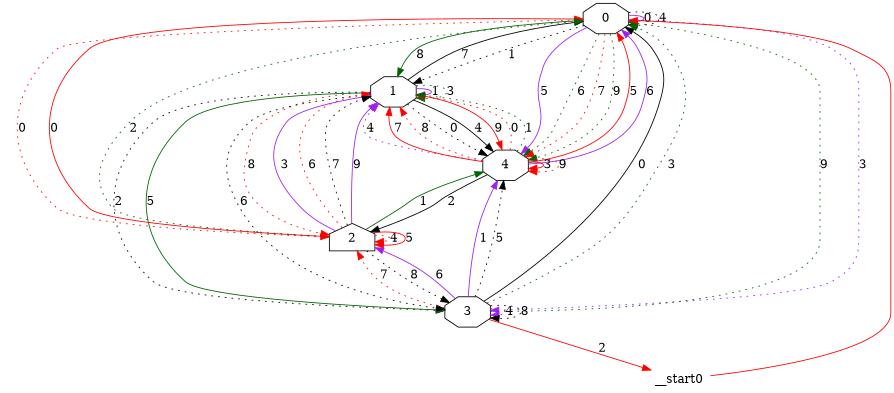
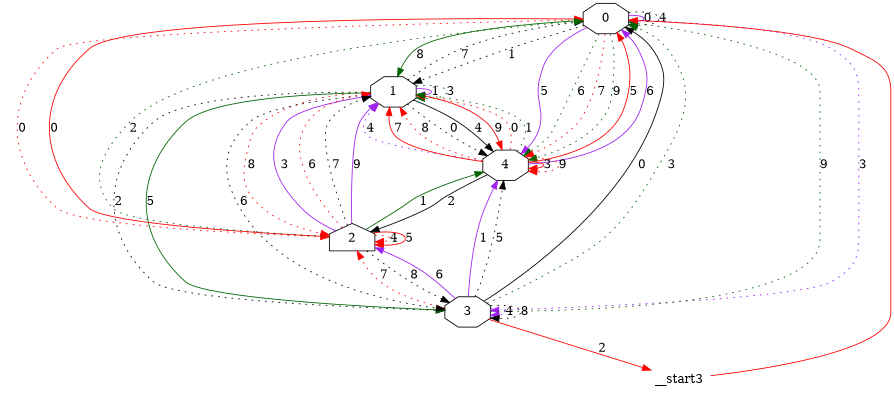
edge "1" -> "0": style solid -> dotted
node "__start0": label "__start0" -> "__start3"
